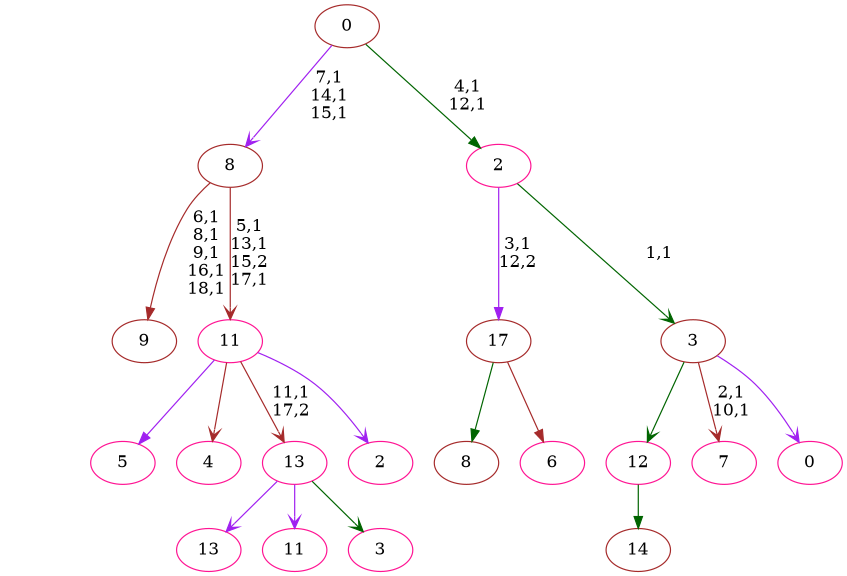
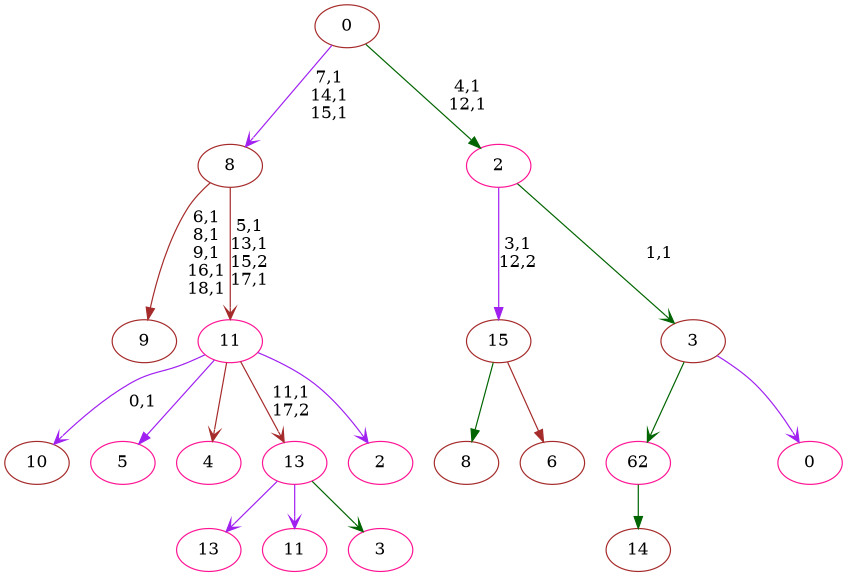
node "17": label "17" -> "15"
node "10": added
node "6": color deeppink -> brown
node "12": label "12" -> "62"
node "7": removed
